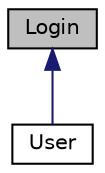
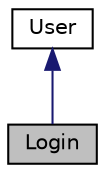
edge "User" -> "Login": reversed
